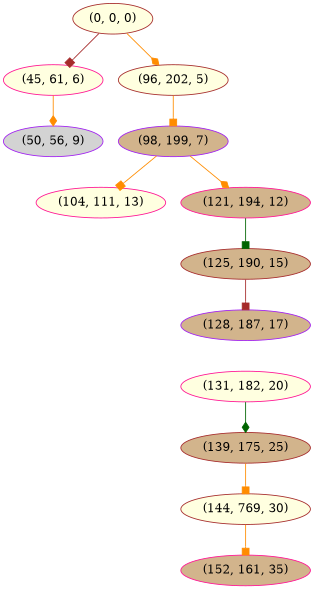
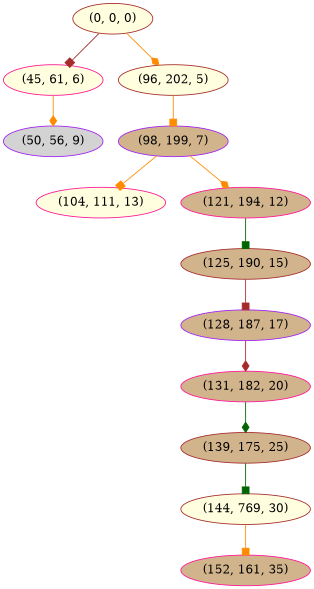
edge "(128, 187, 17)" -> "(131, 182, 20)": added
node "(131, 182, 20)": fillcolor lightyellow -> tan
edge "(139, 175, 25)" -> "(144, 769, 30)": color darkorange -> darkgreen
